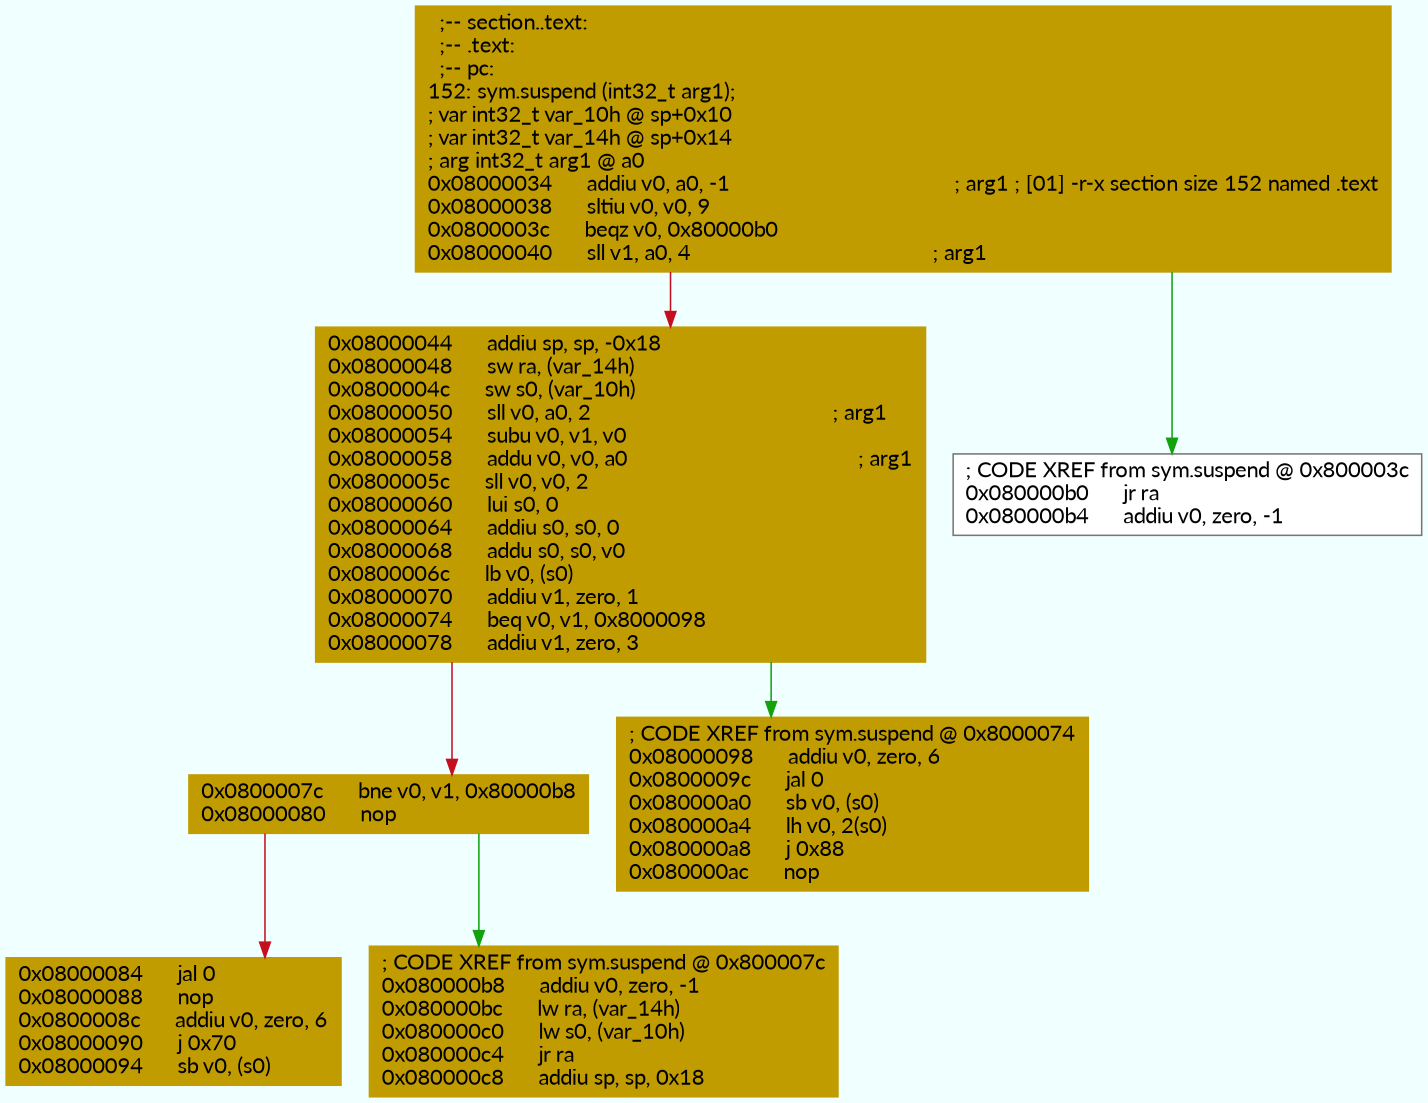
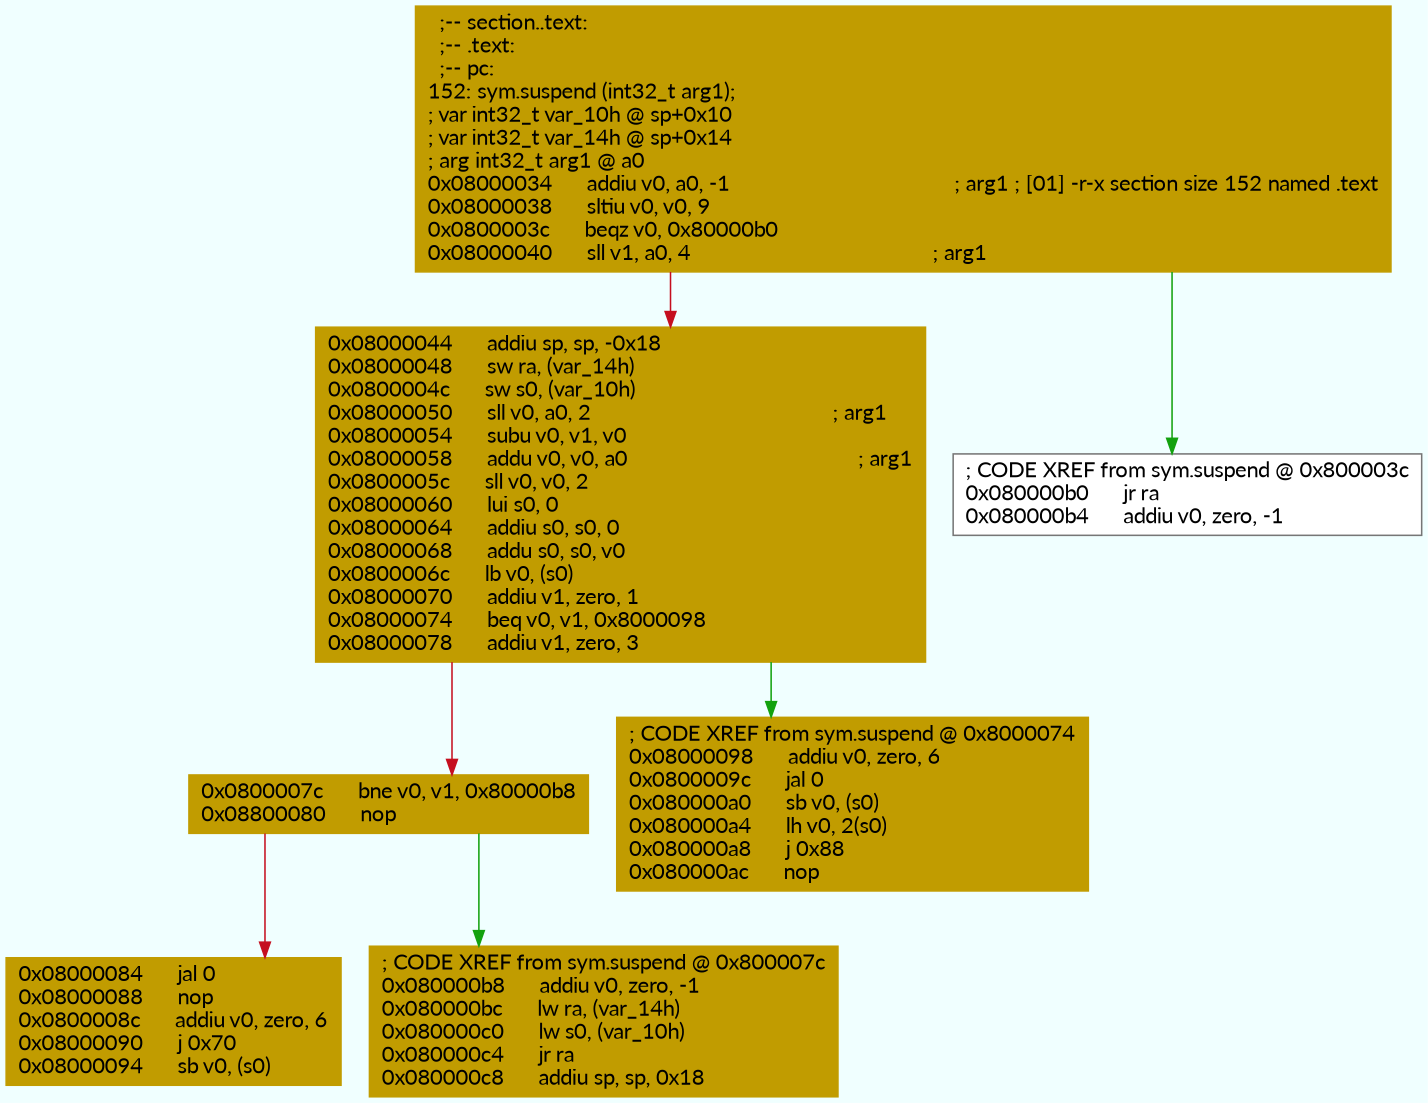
node "0x0800007c      bne v0, v1, 0x80000b8 0x08000080      nop": label "0x0800007c      bne v0, v1, 0x80000b8 0x08000080      nop" -> "0x0800007c      bne v0, v1, 0x80000b8 0x08800080      nop"
